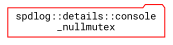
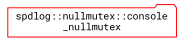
node "spdlog::details::console _nullmutex": label "spdlog::details::console _nullmutex" -> "spdlog::nullmutex::console _nullmutex"
